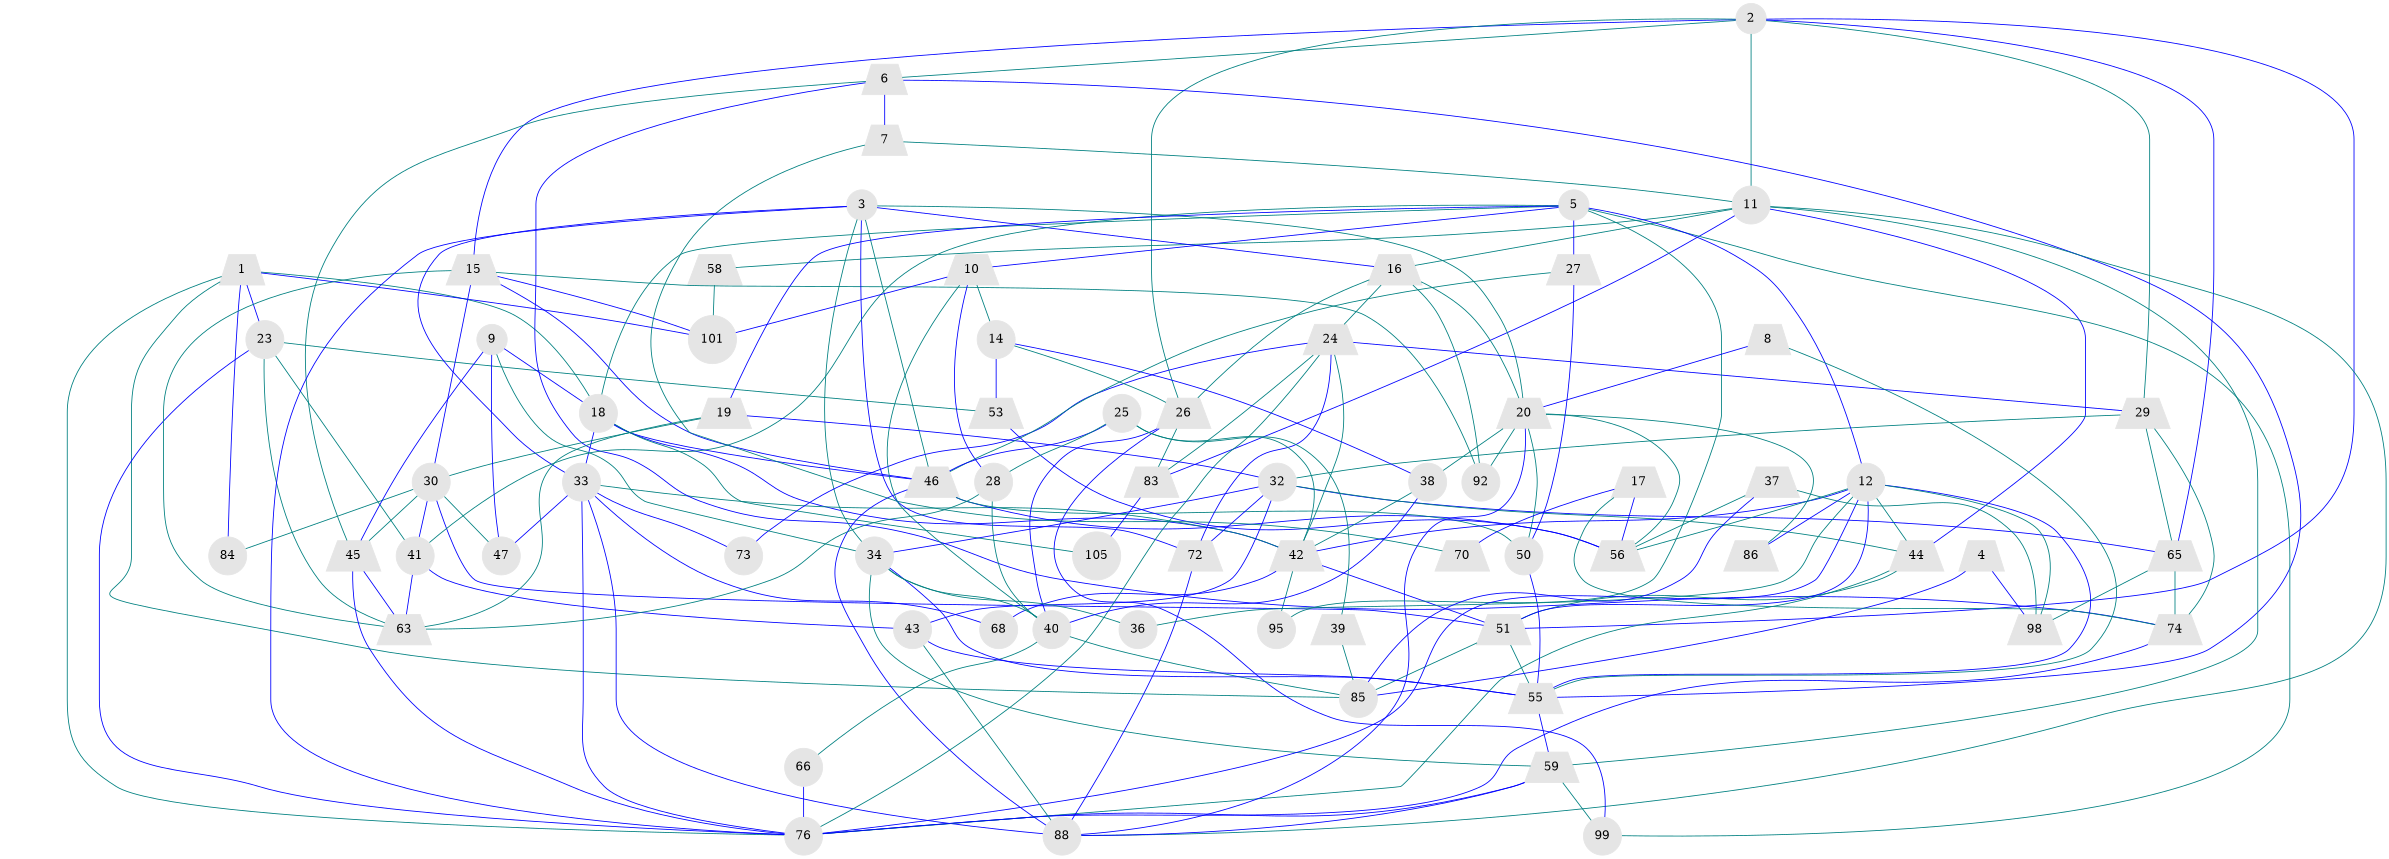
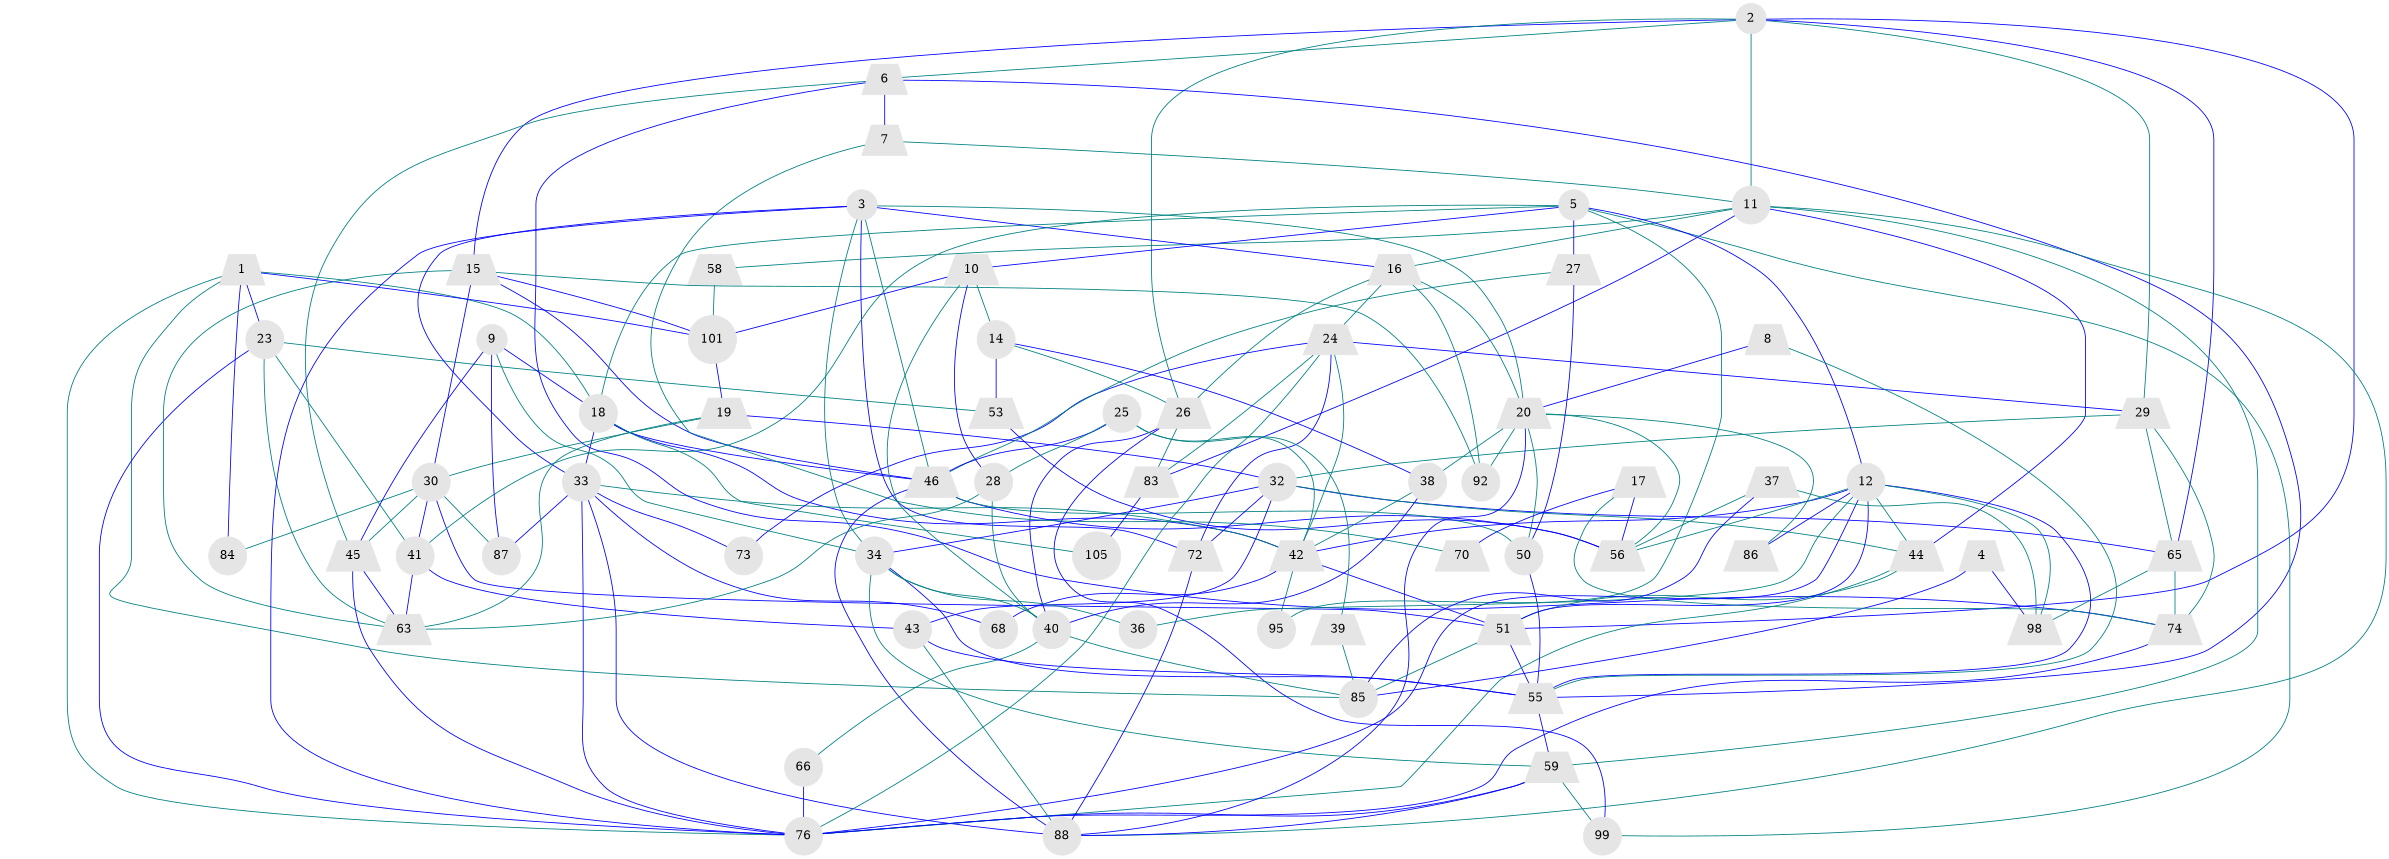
edge "5" -- "19": now "101" -- "19"
node "47": label "47" -> "87"
edge "51" -- "55": color teal -> blue
